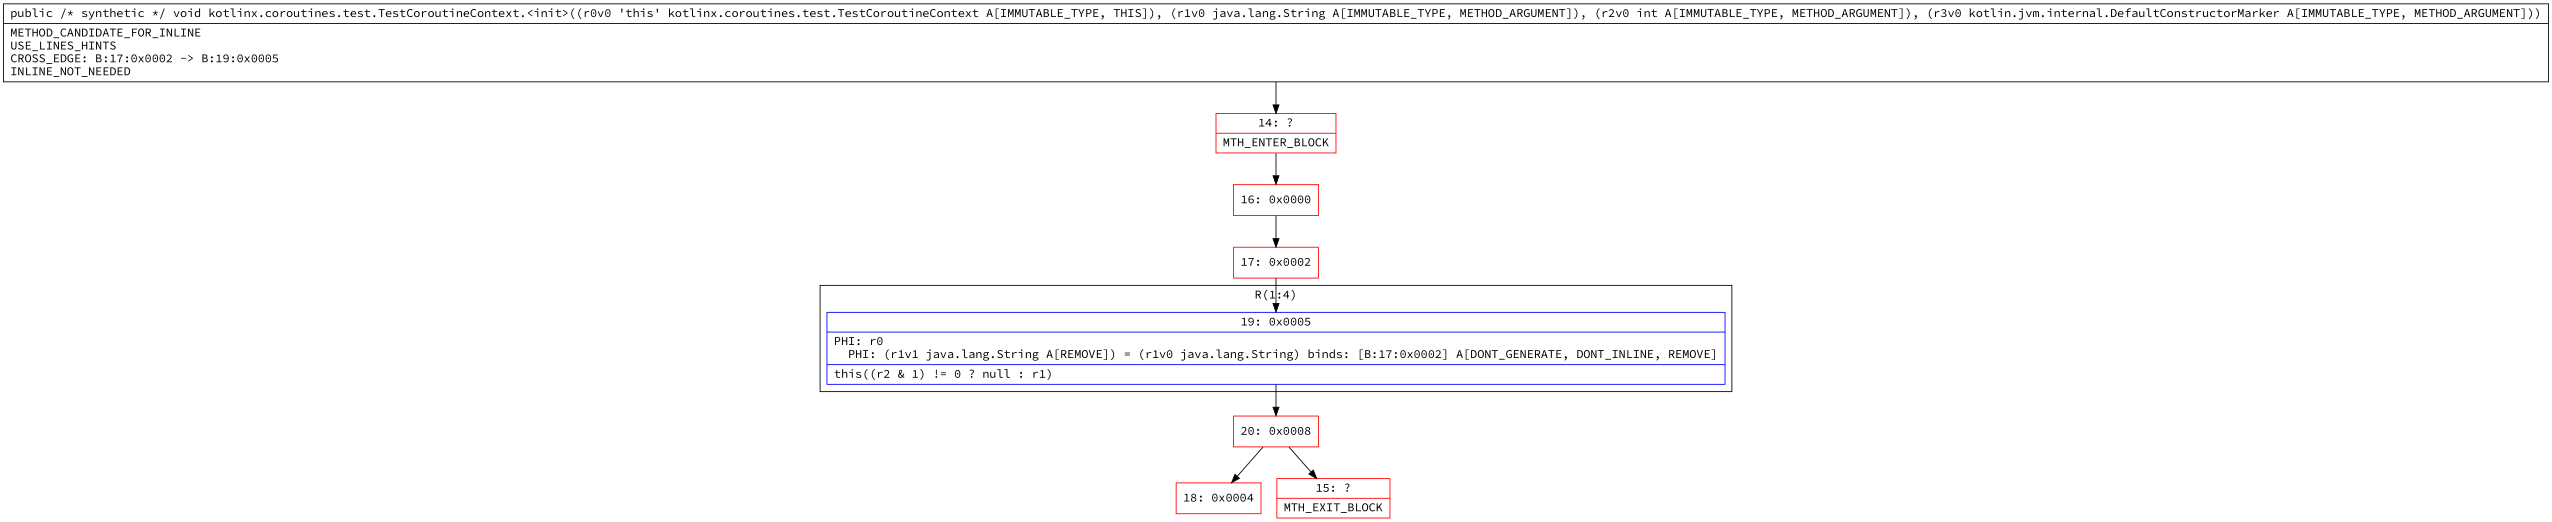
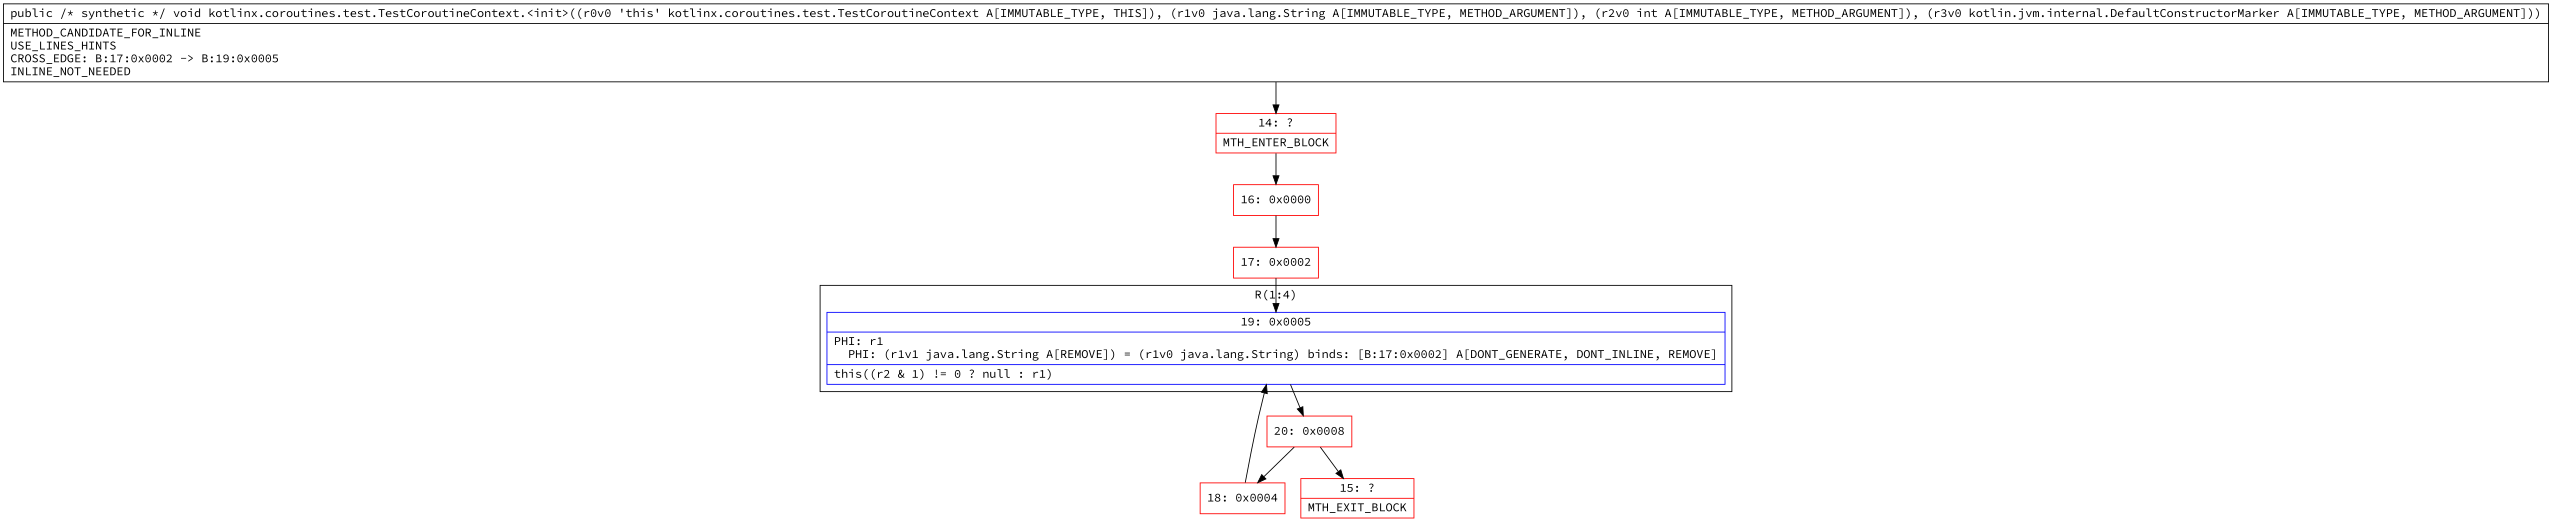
node "19: 0x0005": text "PHI: r0" -> "PHI: r1"
edge "18: 0x0004" -> "19: 0x0005": added
